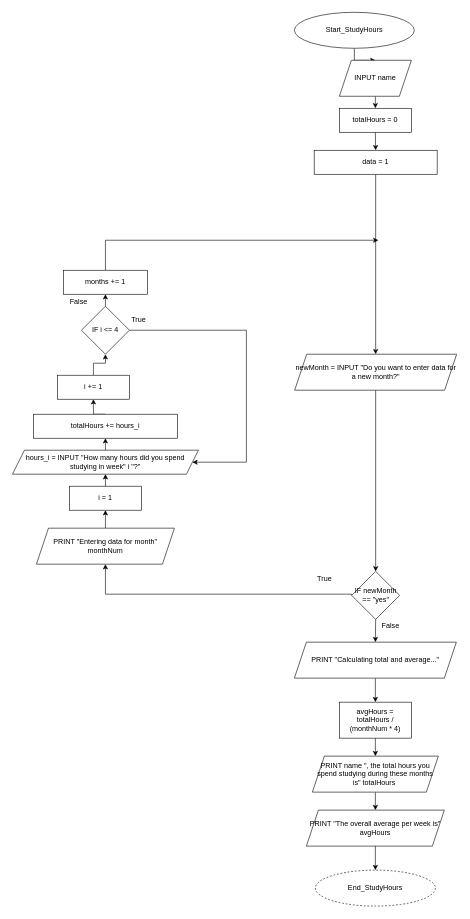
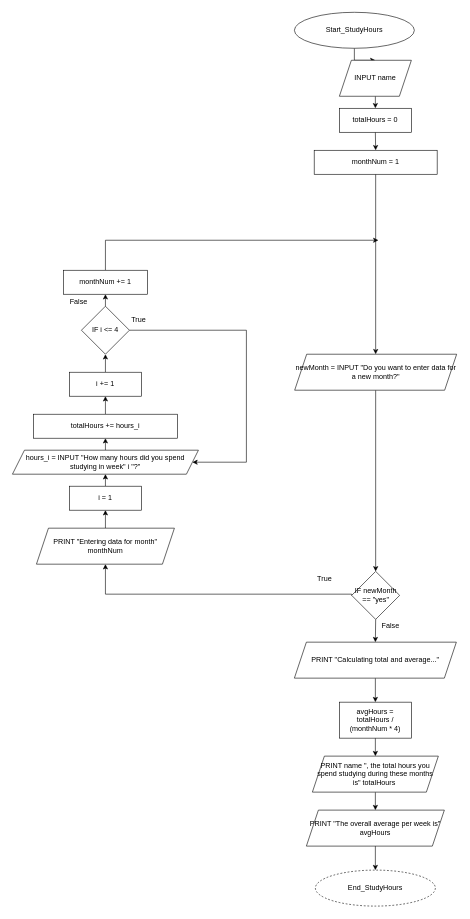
node "data = 1": label "data = 1" -> "monthNum = 1"
node "months += 1": label "months += 1" -> "monthNum += 1"
node "i += 1": moved (93, 387) -> (105, 384)
